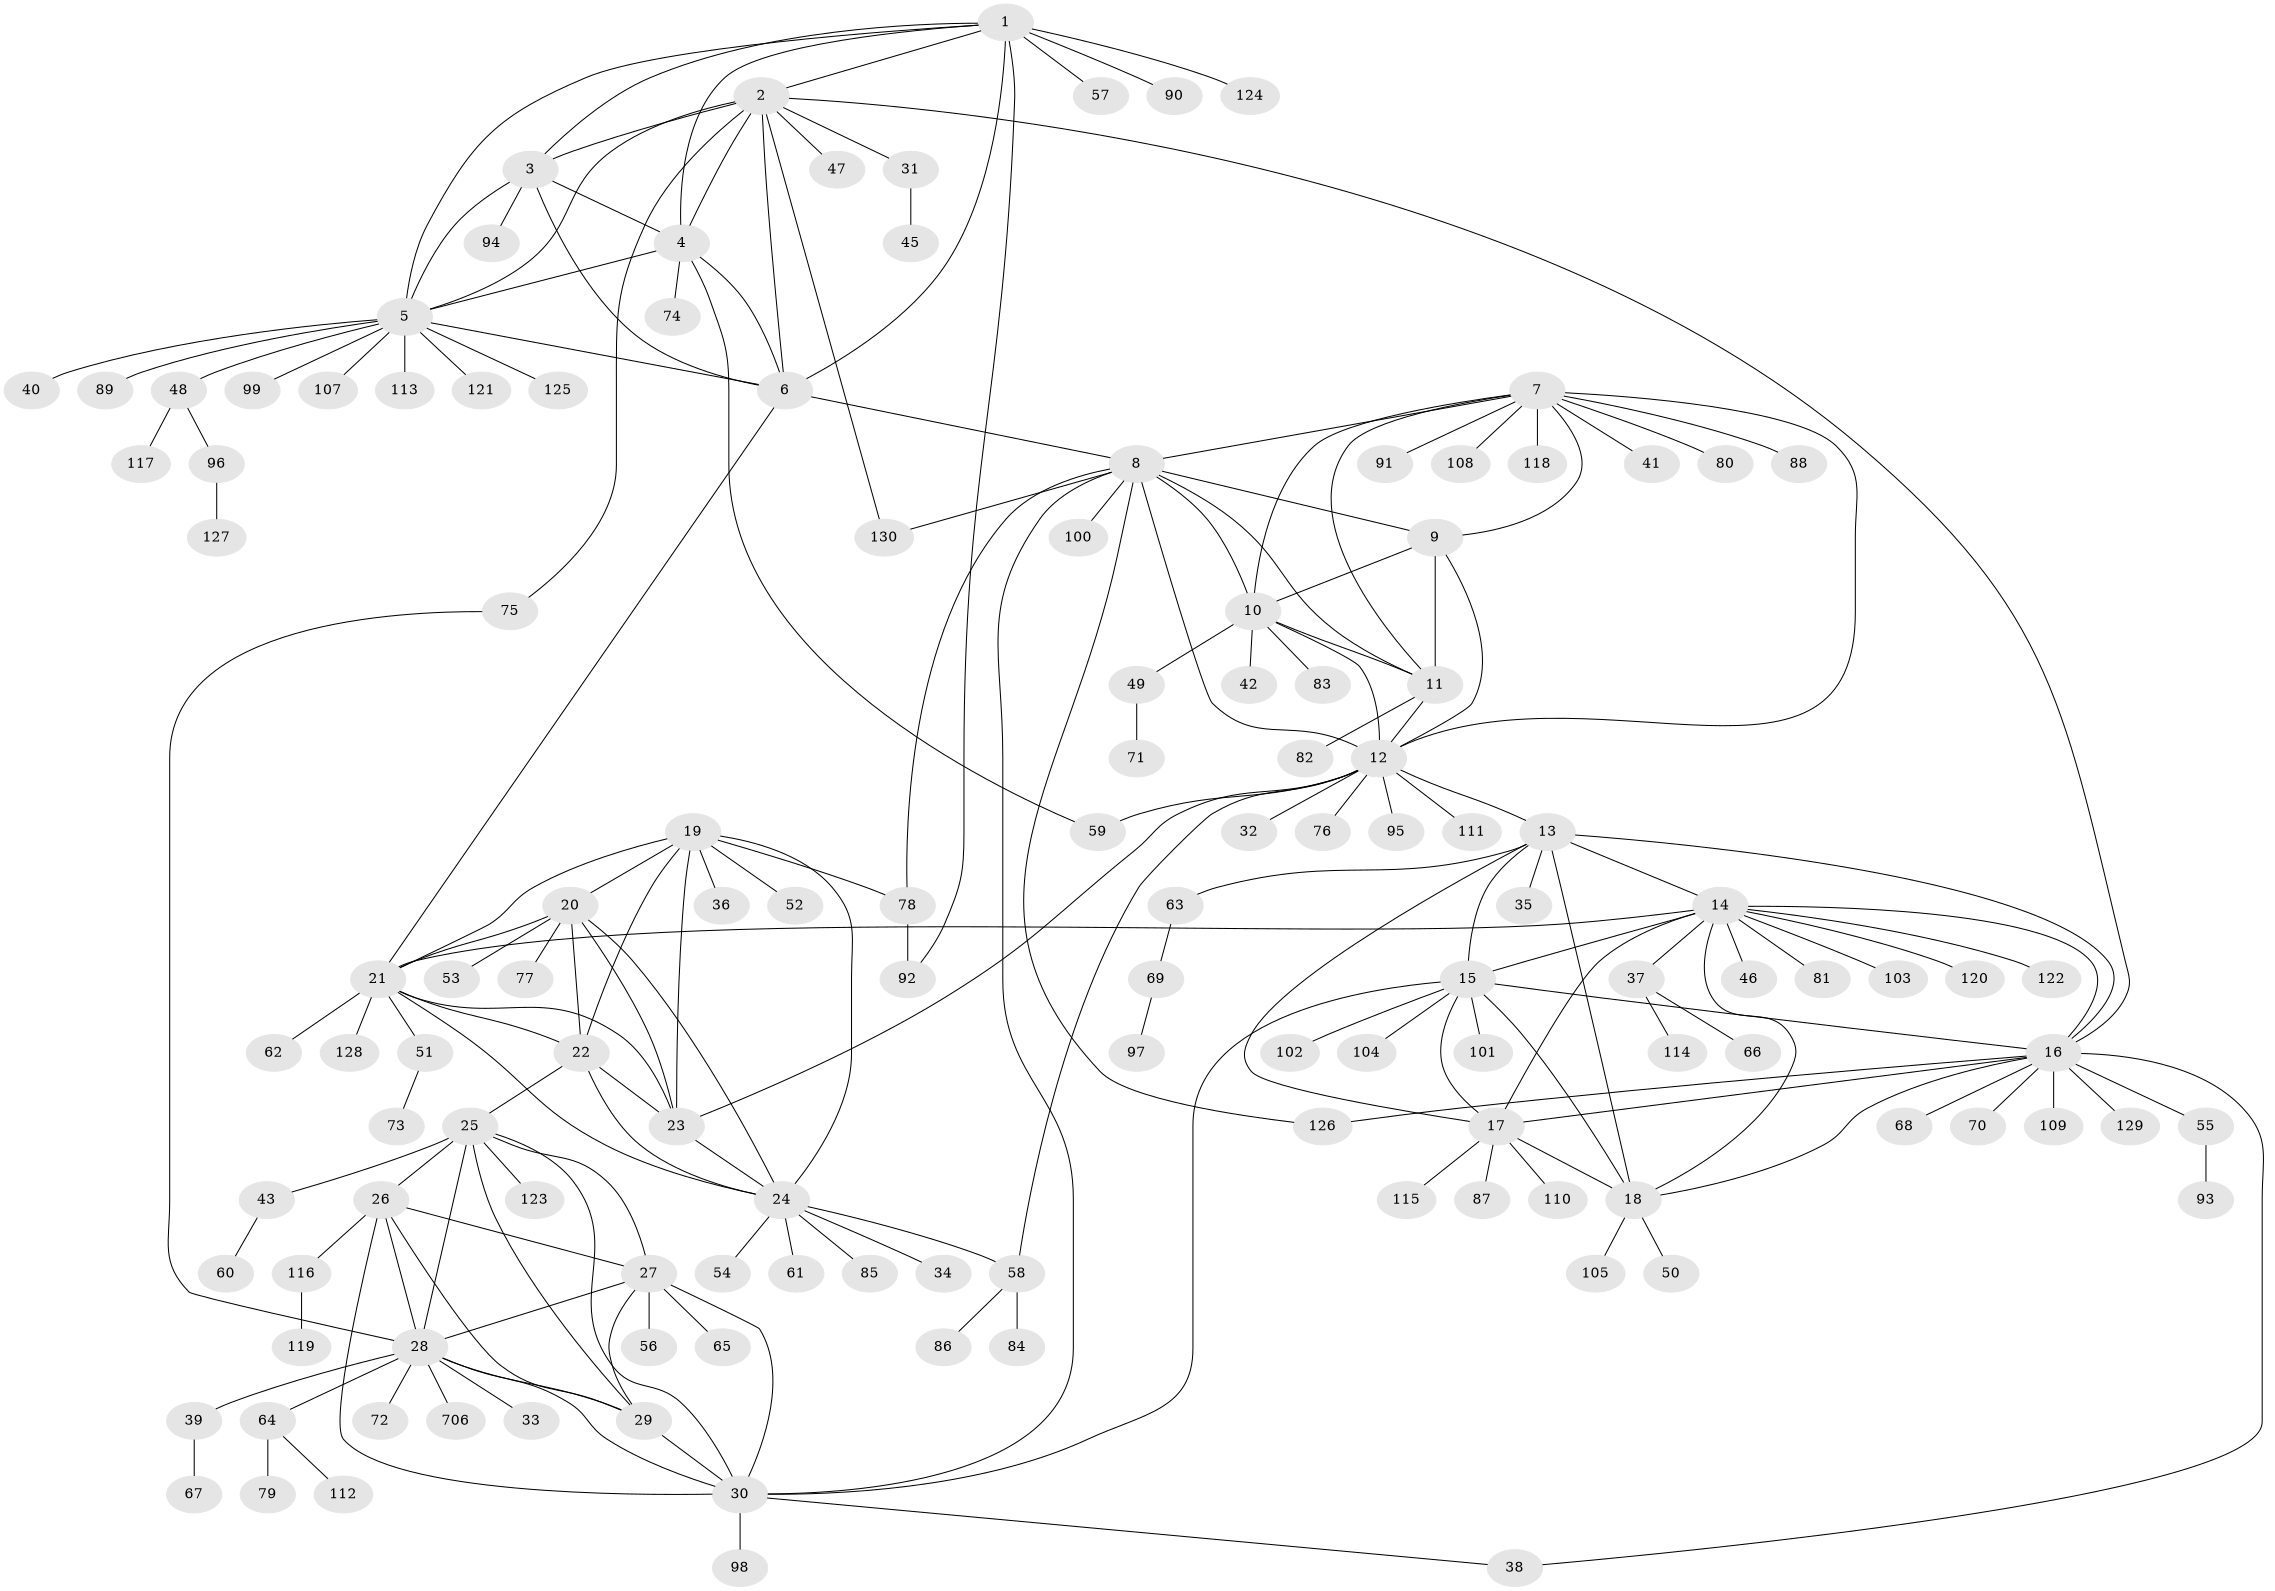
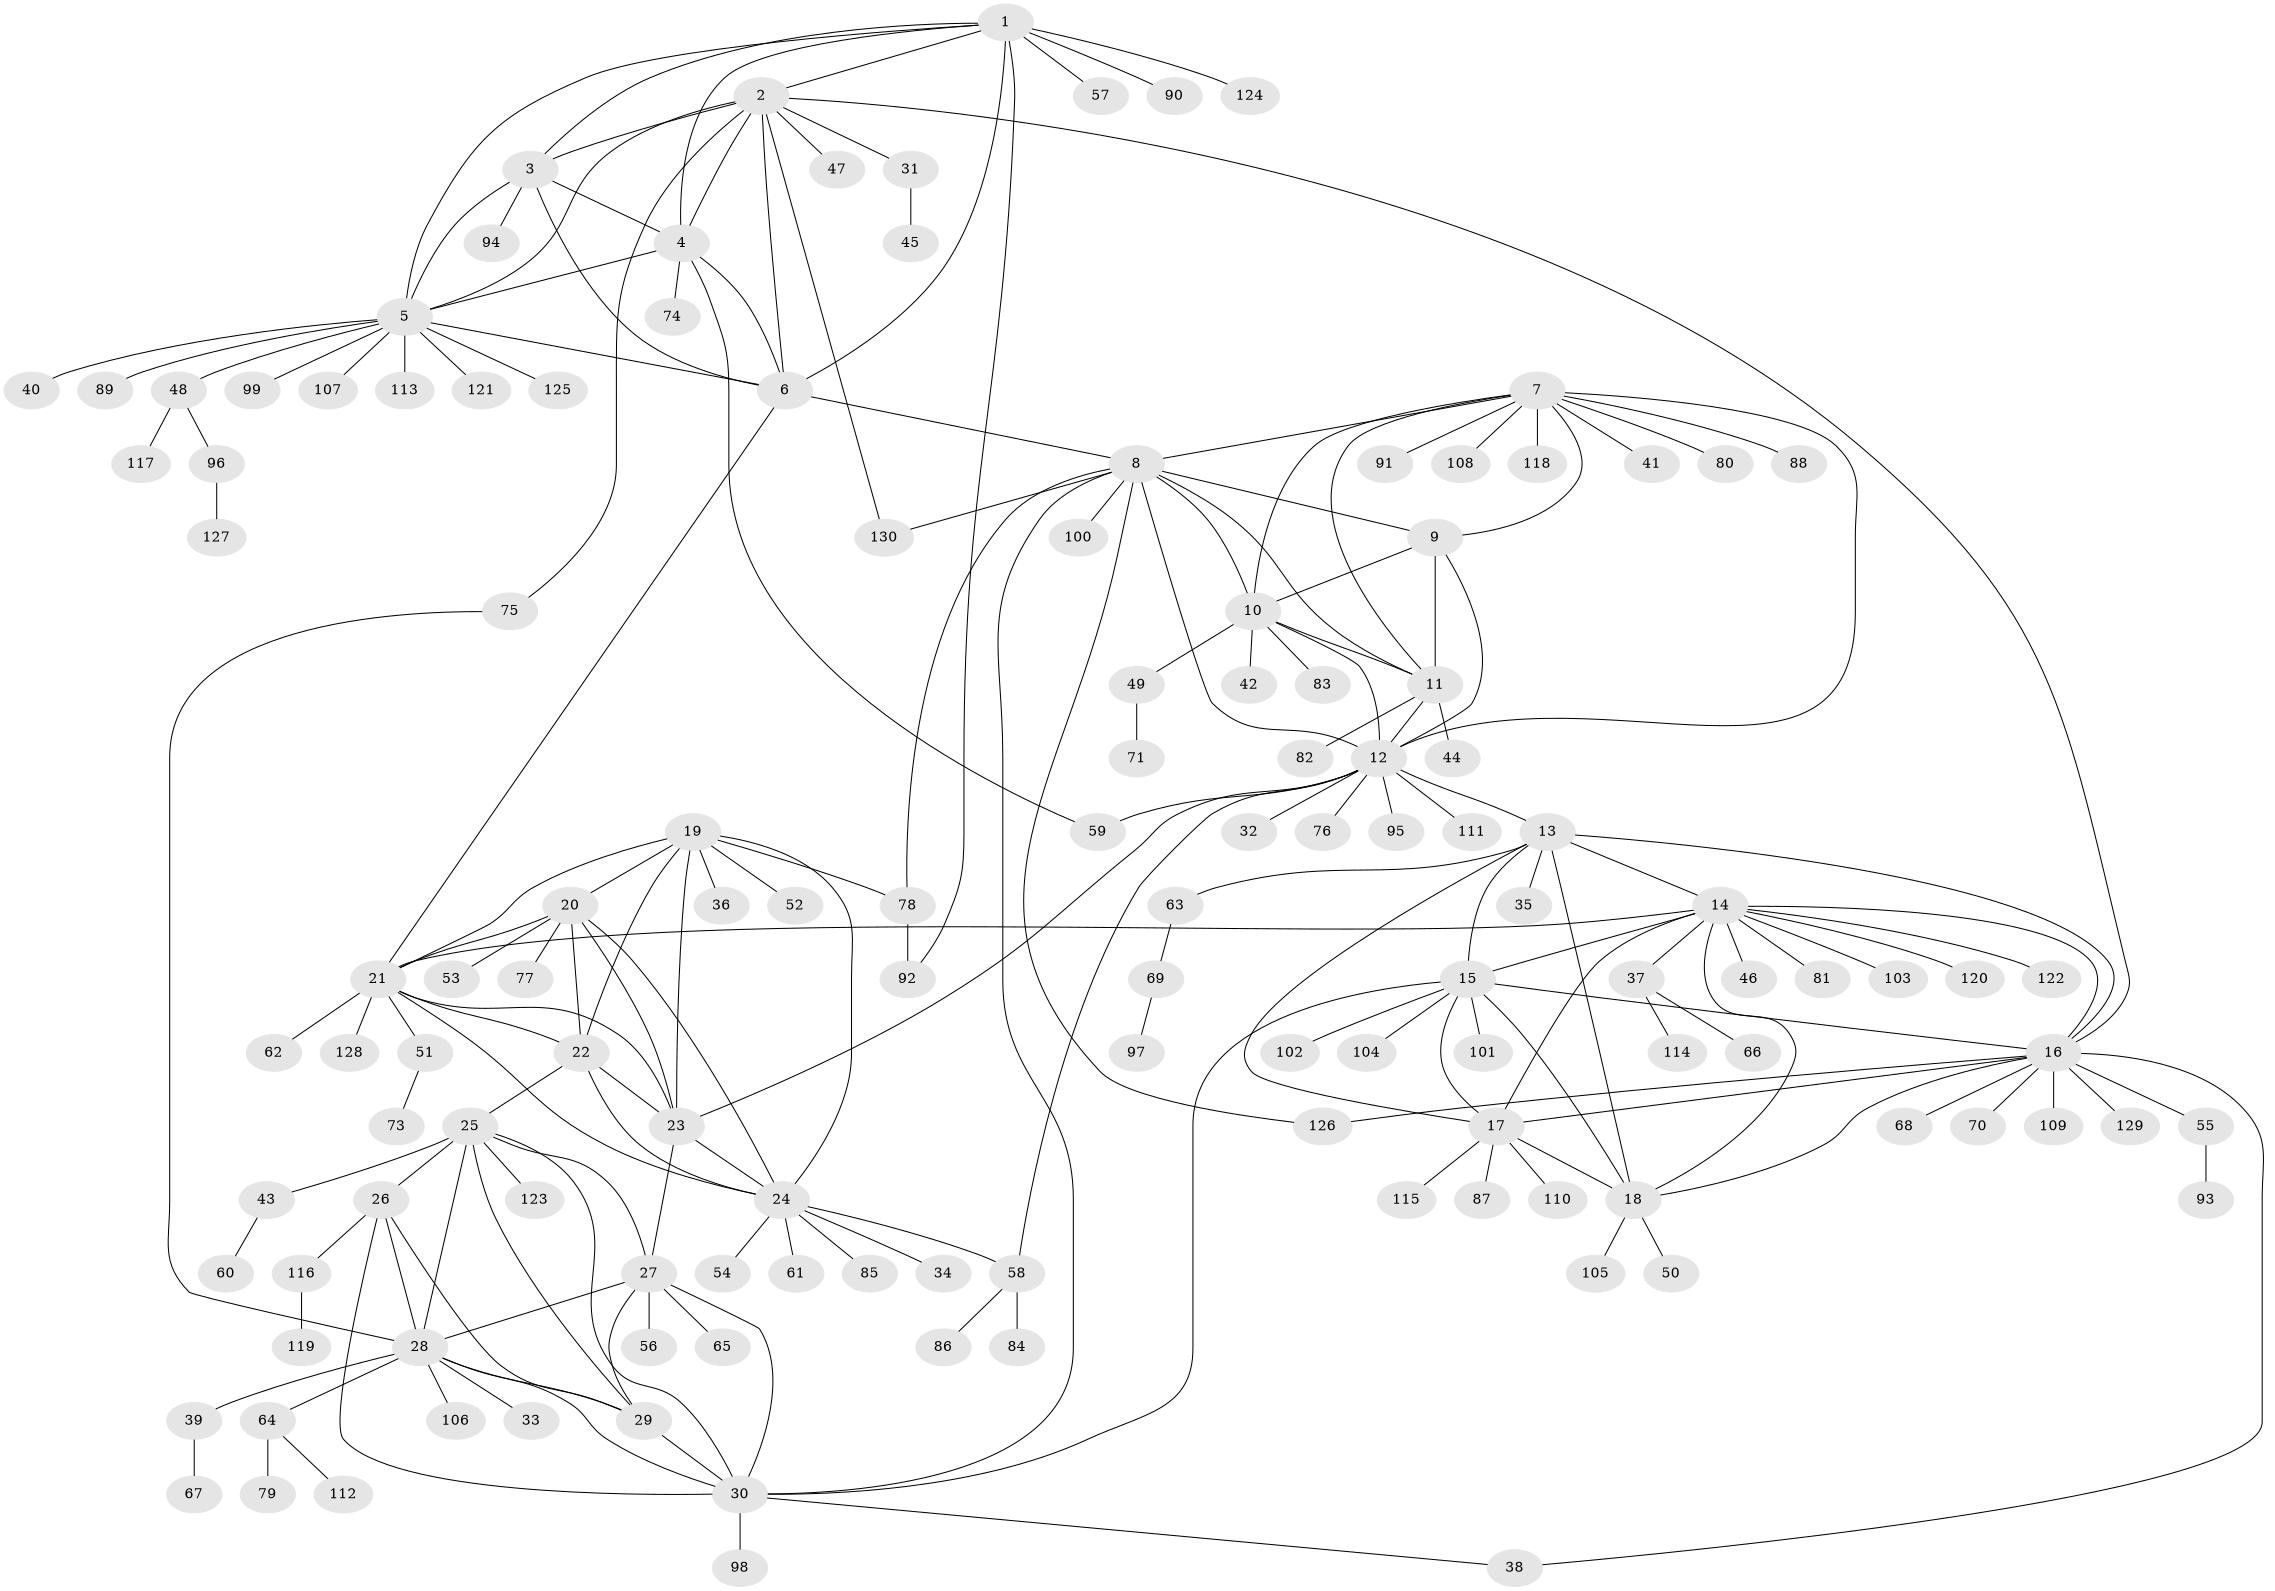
node "44": added
edge "26" -- "27": now "23" -- "27"
node "72": removed
node "706": label "706" -> "106"
